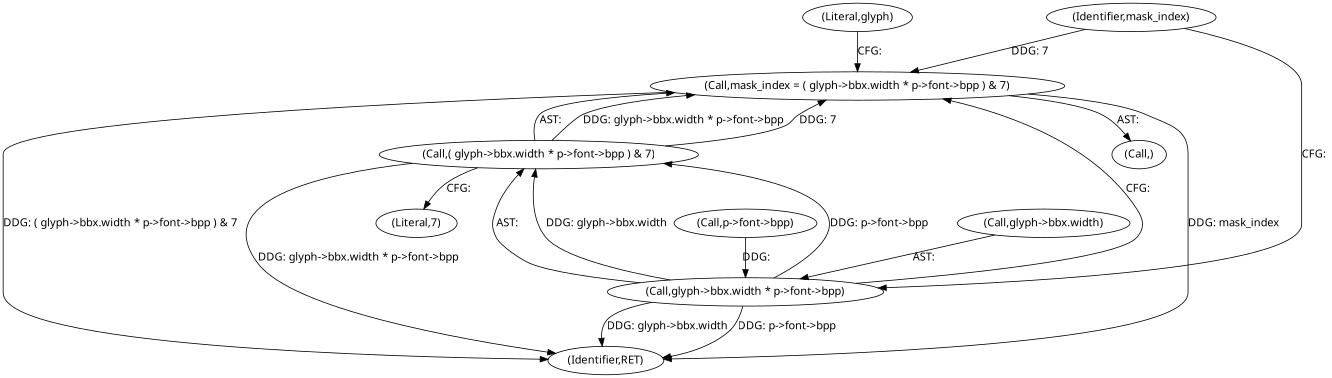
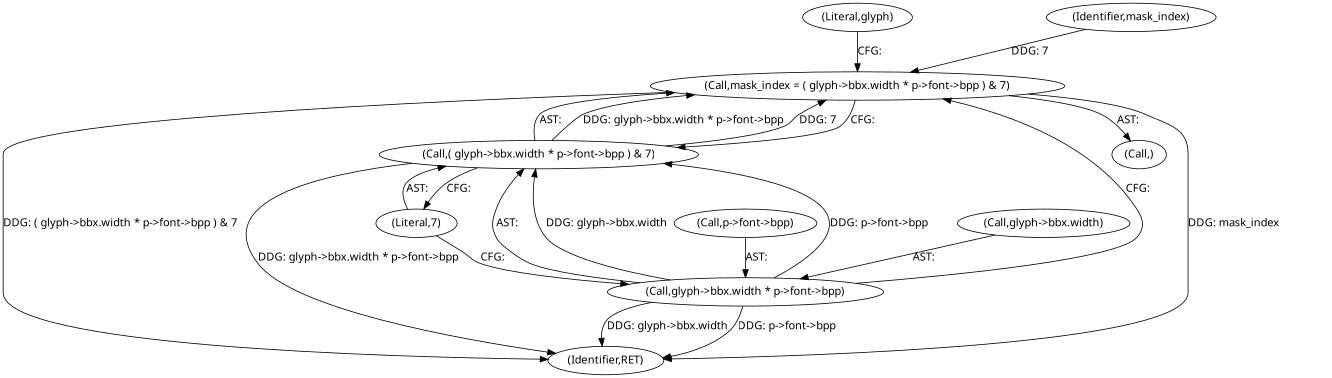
edge "(Call,mask_index = ( glyph->bbx.width * p->font->bpp ) & 7)" -> "(Call,( glyph->bbx.width * p->font->bpp ) & 7)": added, label "CFG:"
edge "(Literal,7)" -> "(Call,( glyph->bbx.width * p->font->bpp ) & 7)": added, label "AST:"
edge "(Identifier,mask_index)" -> "(Call,glyph->bbx.width * p->font->bpp)": now "(Literal,7)" -> "(Call,glyph->bbx.width * p->font->bpp)"
edge "(Call,p->font->bpp)" -> "(Call,glyph->bbx.width * p->font->bpp)": label "DDG: " -> "AST: "
